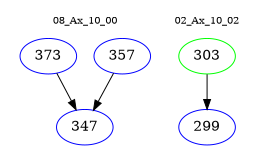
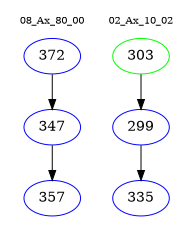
cluster "08_Ax_10_00": label "08_Ax_10_00" -> "08_Ax_80_00"
node "373": label "373" -> "372"
edge "357" -> "347": reversed
node "335": added
